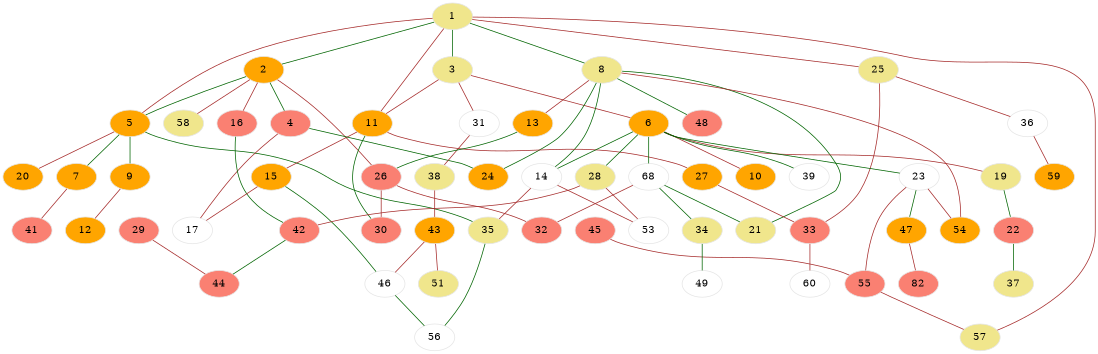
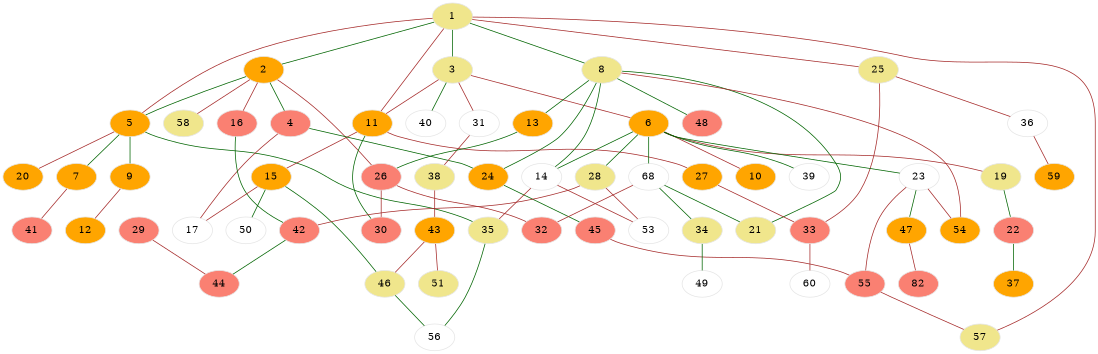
edge "8" -- "13": color brown -> darkgreen
node "40": added
edge "24" -- "45": added
node "50": added
node "46": fillcolor white -> khaki
node "37": fillcolor khaki -> orange
